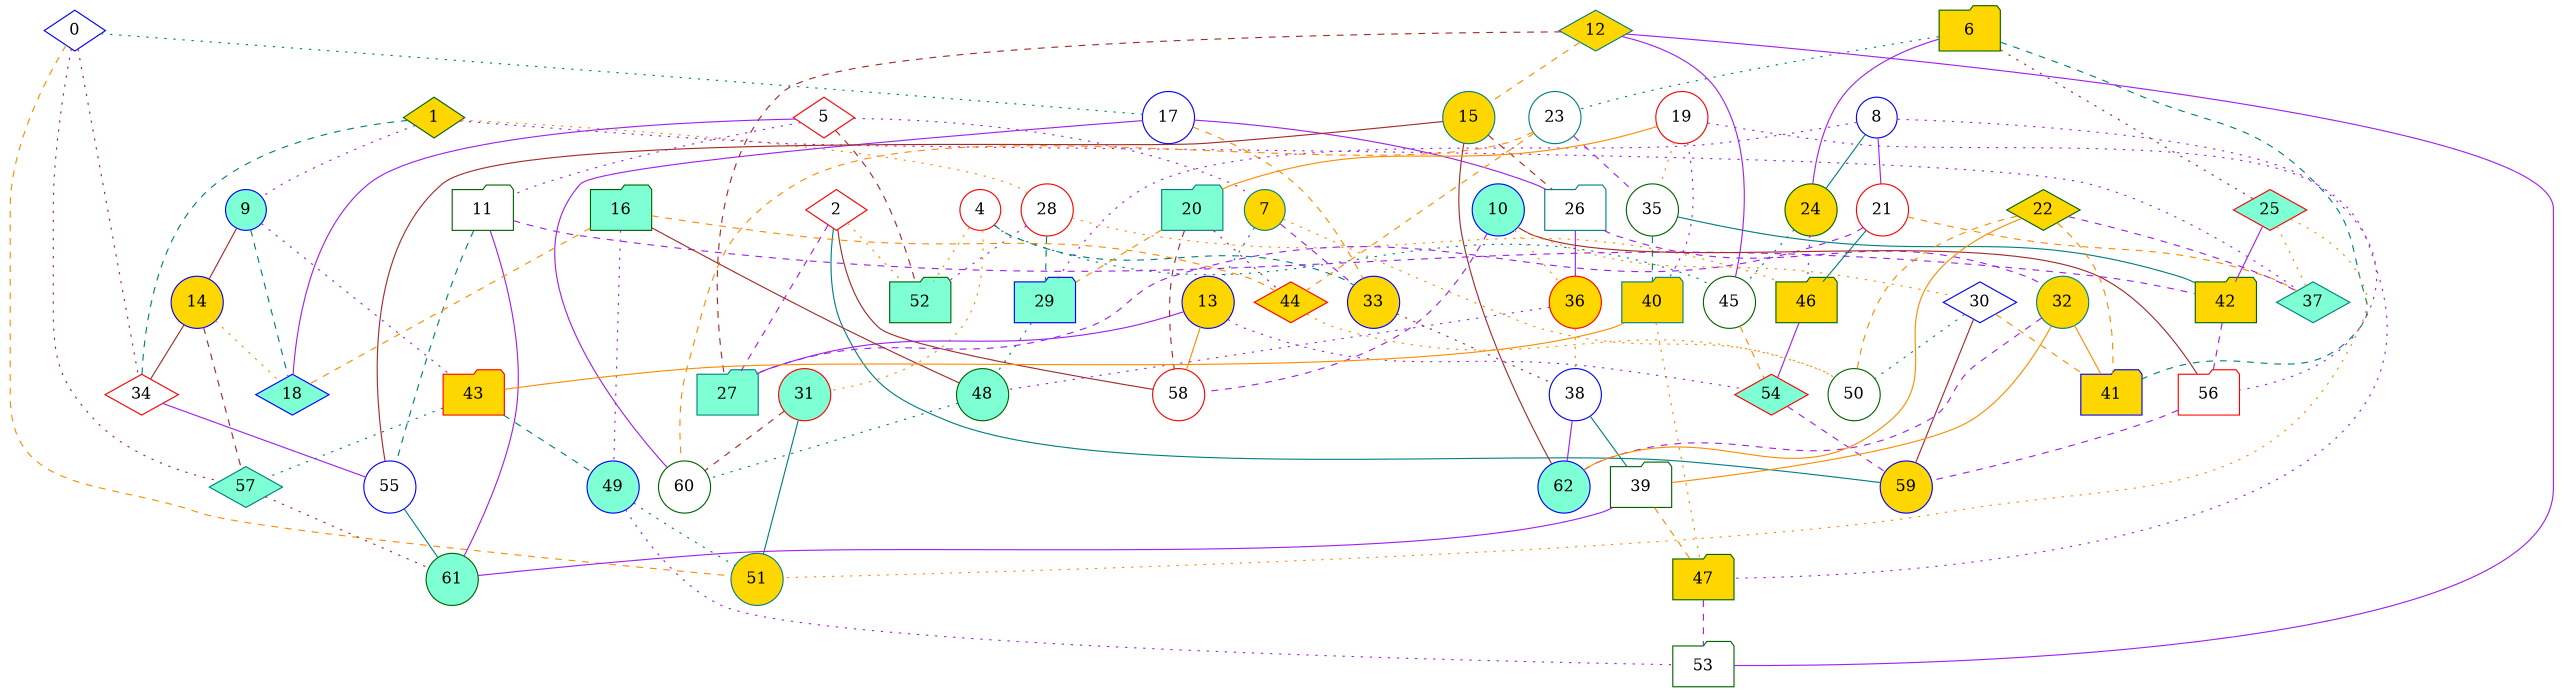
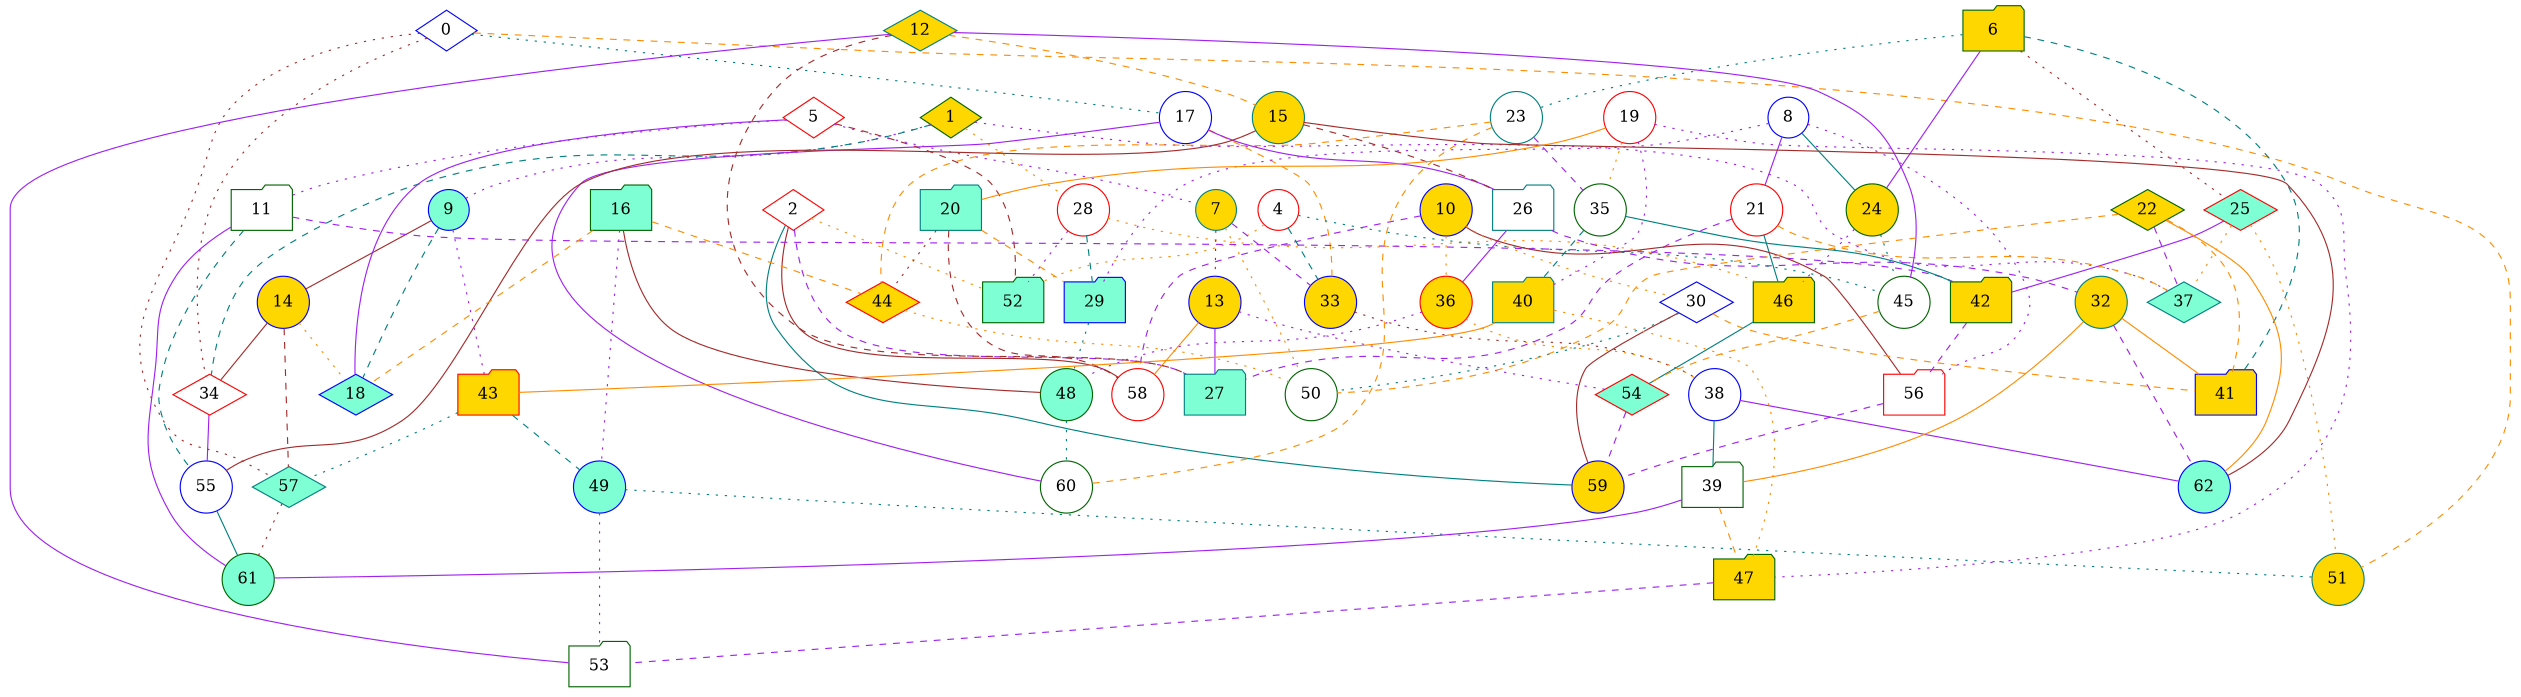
node "10": fillcolor aquamarine -> gold
edge "7" -- "13": color teal -> brown
edge "46" -- "54": color purple -> teal
node "31": removed
